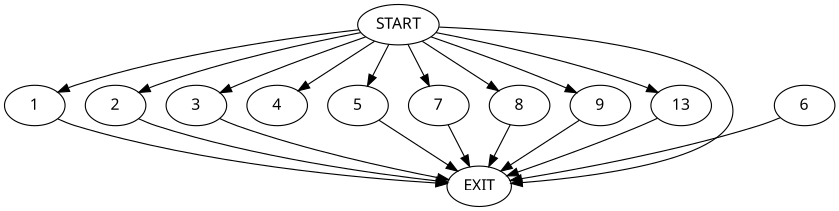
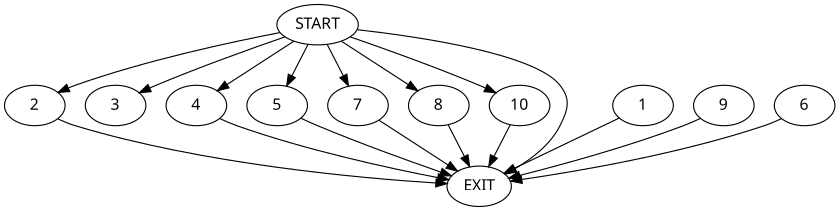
edge "START" -> "1": removed
edge "START" -> "9": removed
node "13": label "13" -> "10"
edge "3" -> "EXIT": now "4" -> "EXIT"
